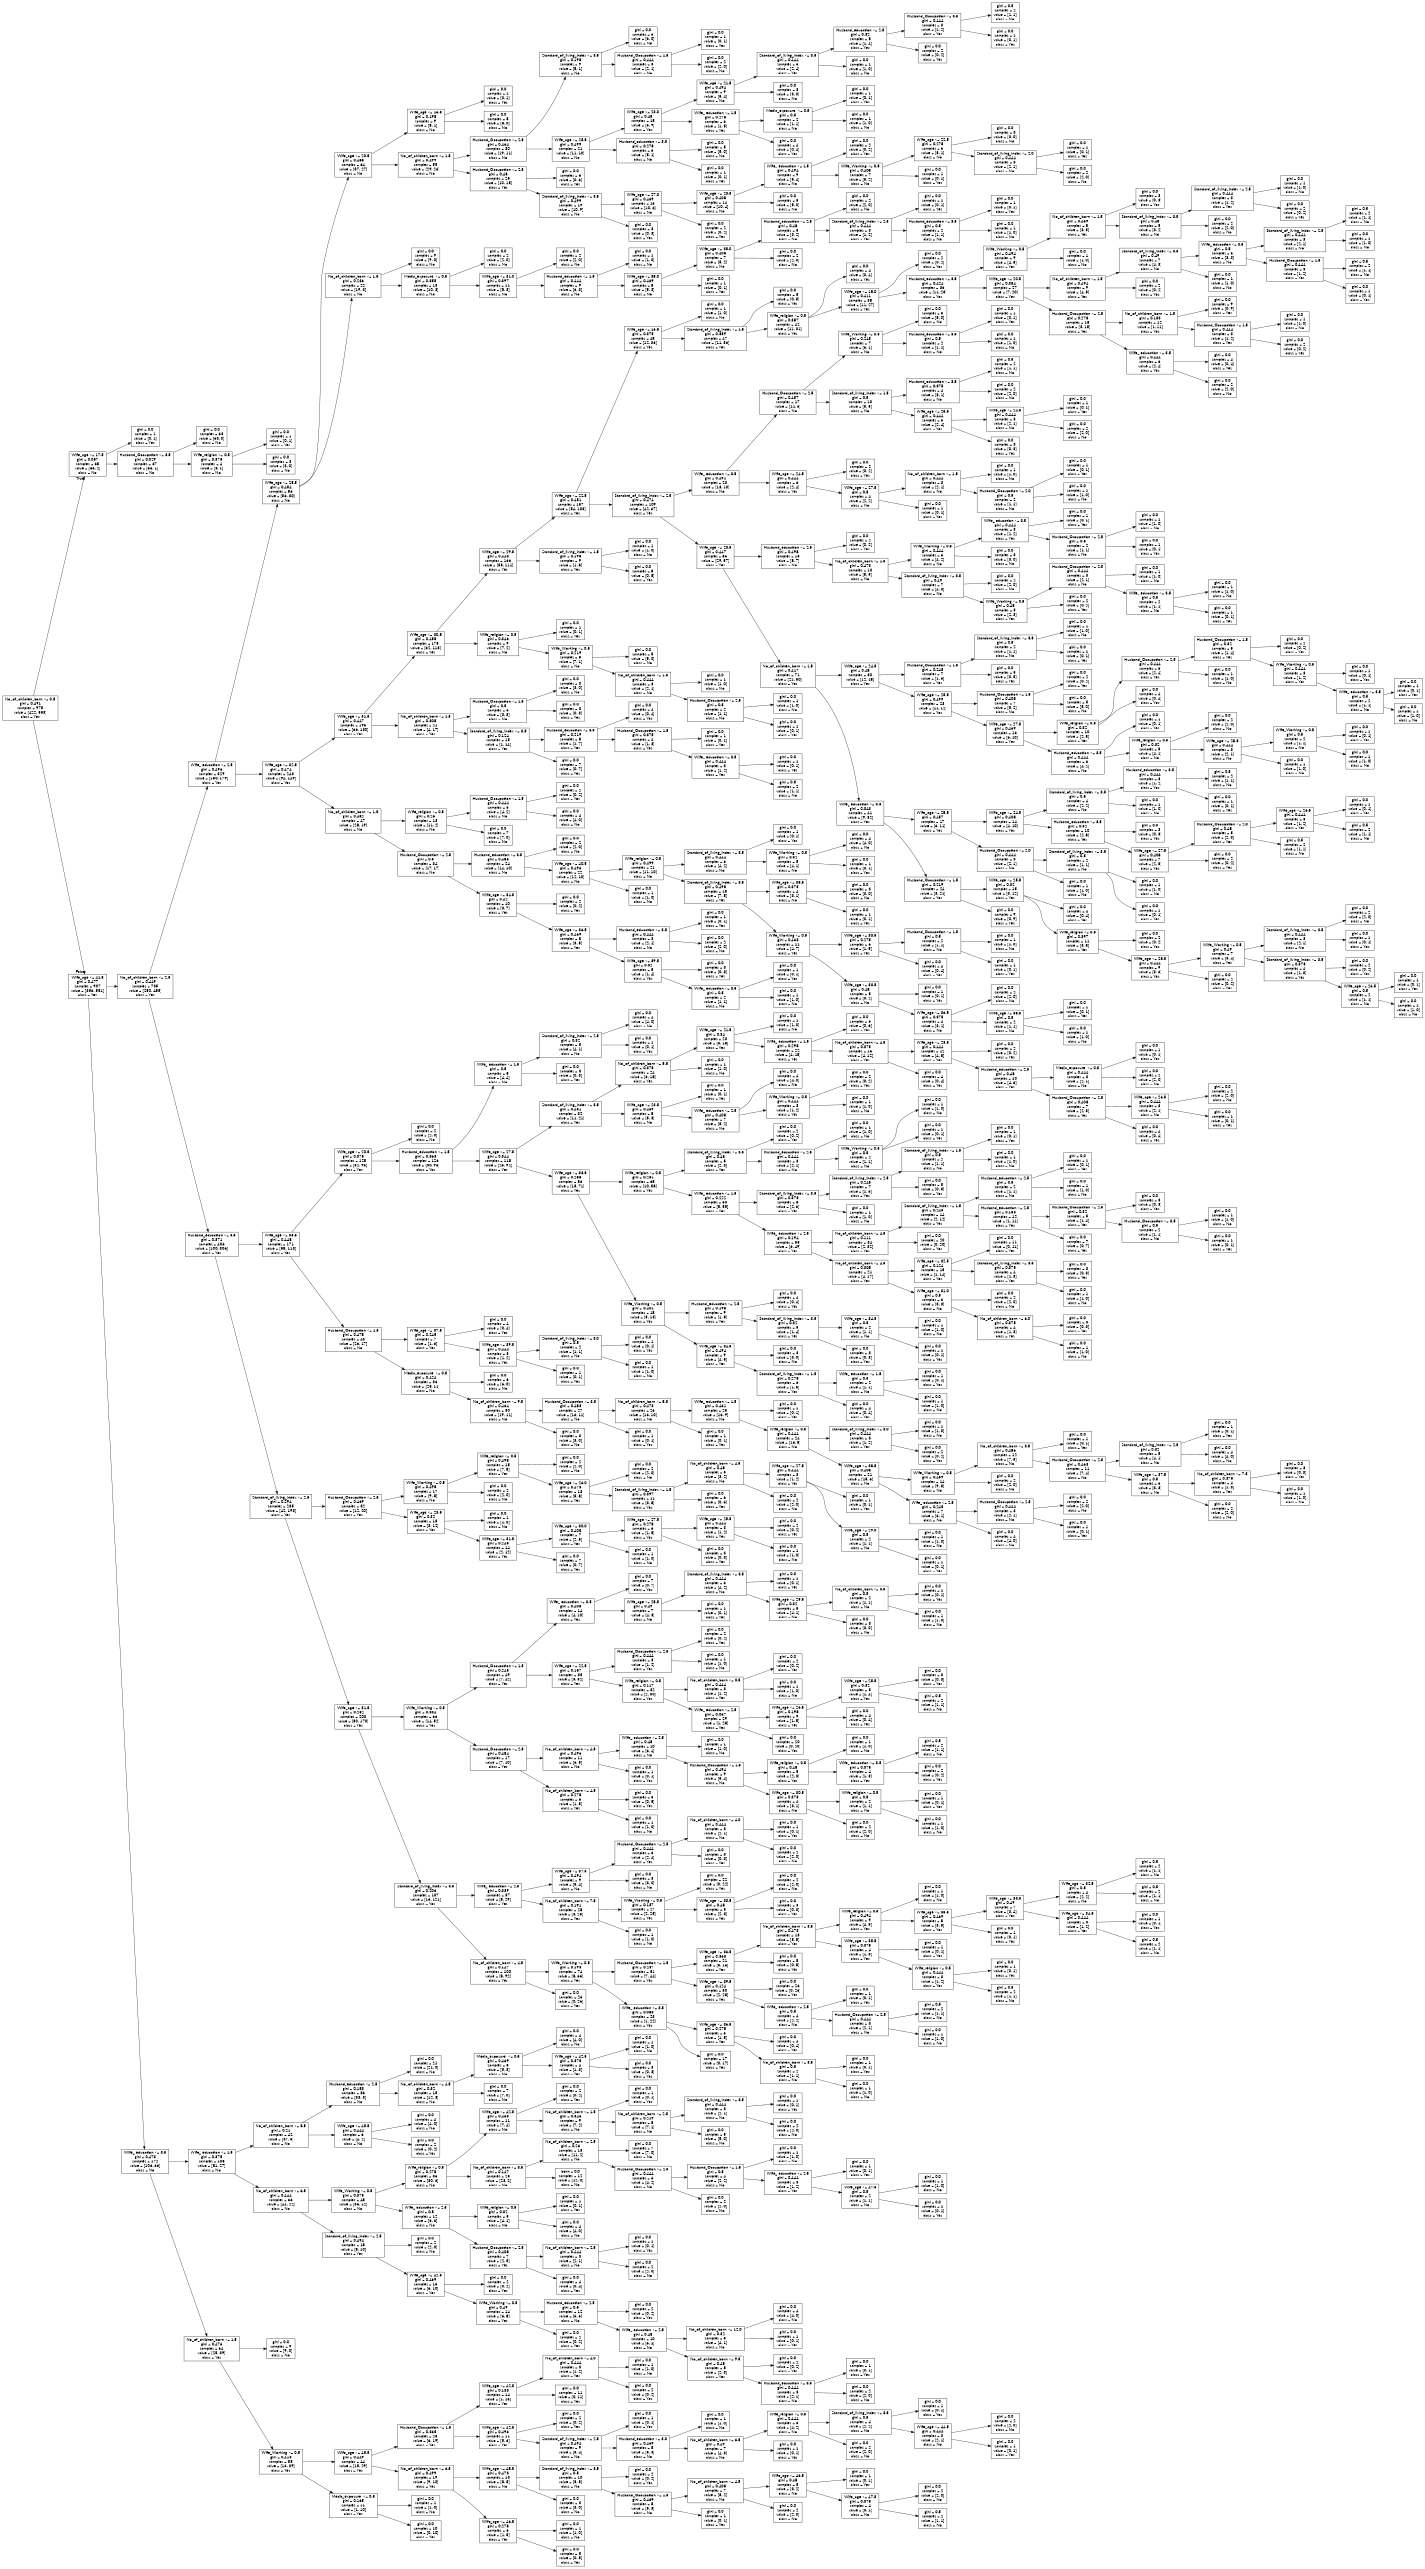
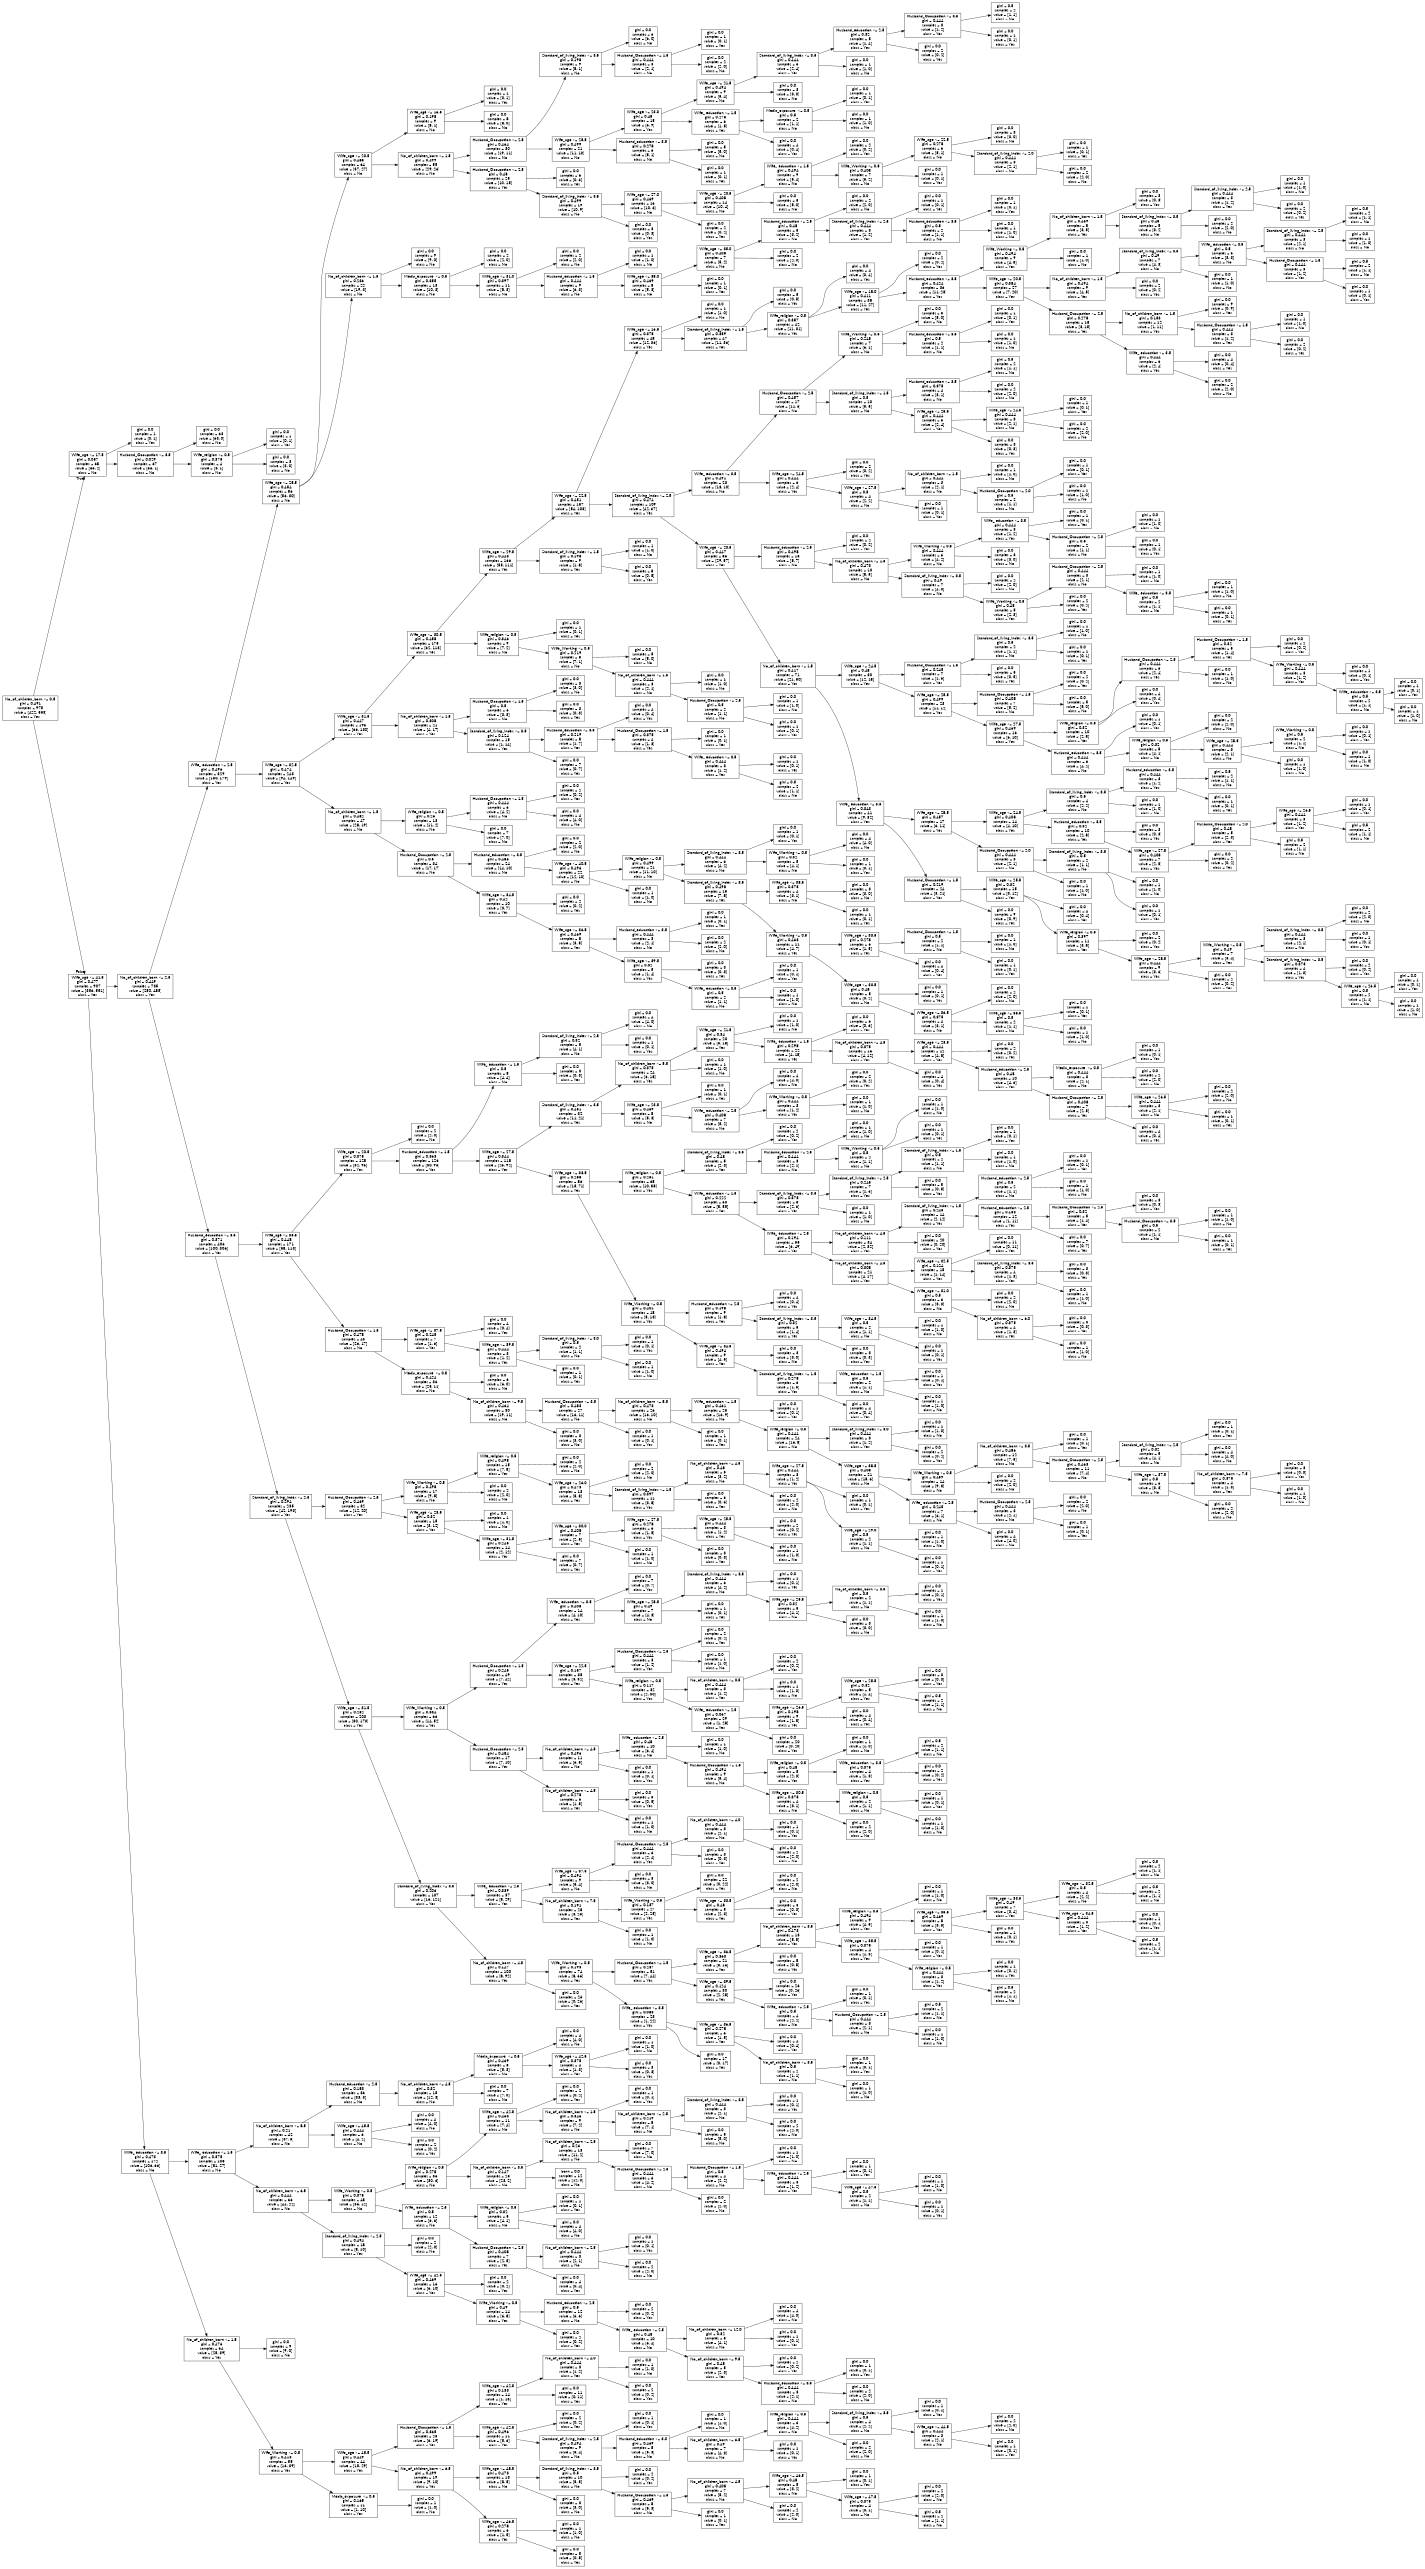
node "gini = 0.0 samples = 21 value = [21, 0] class = No": removed
node "gini = 0.0 samples = 10 value = [0, 10] class = Yes": removed
